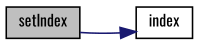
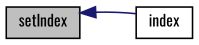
edge "setIndex" -> "index": reversed
